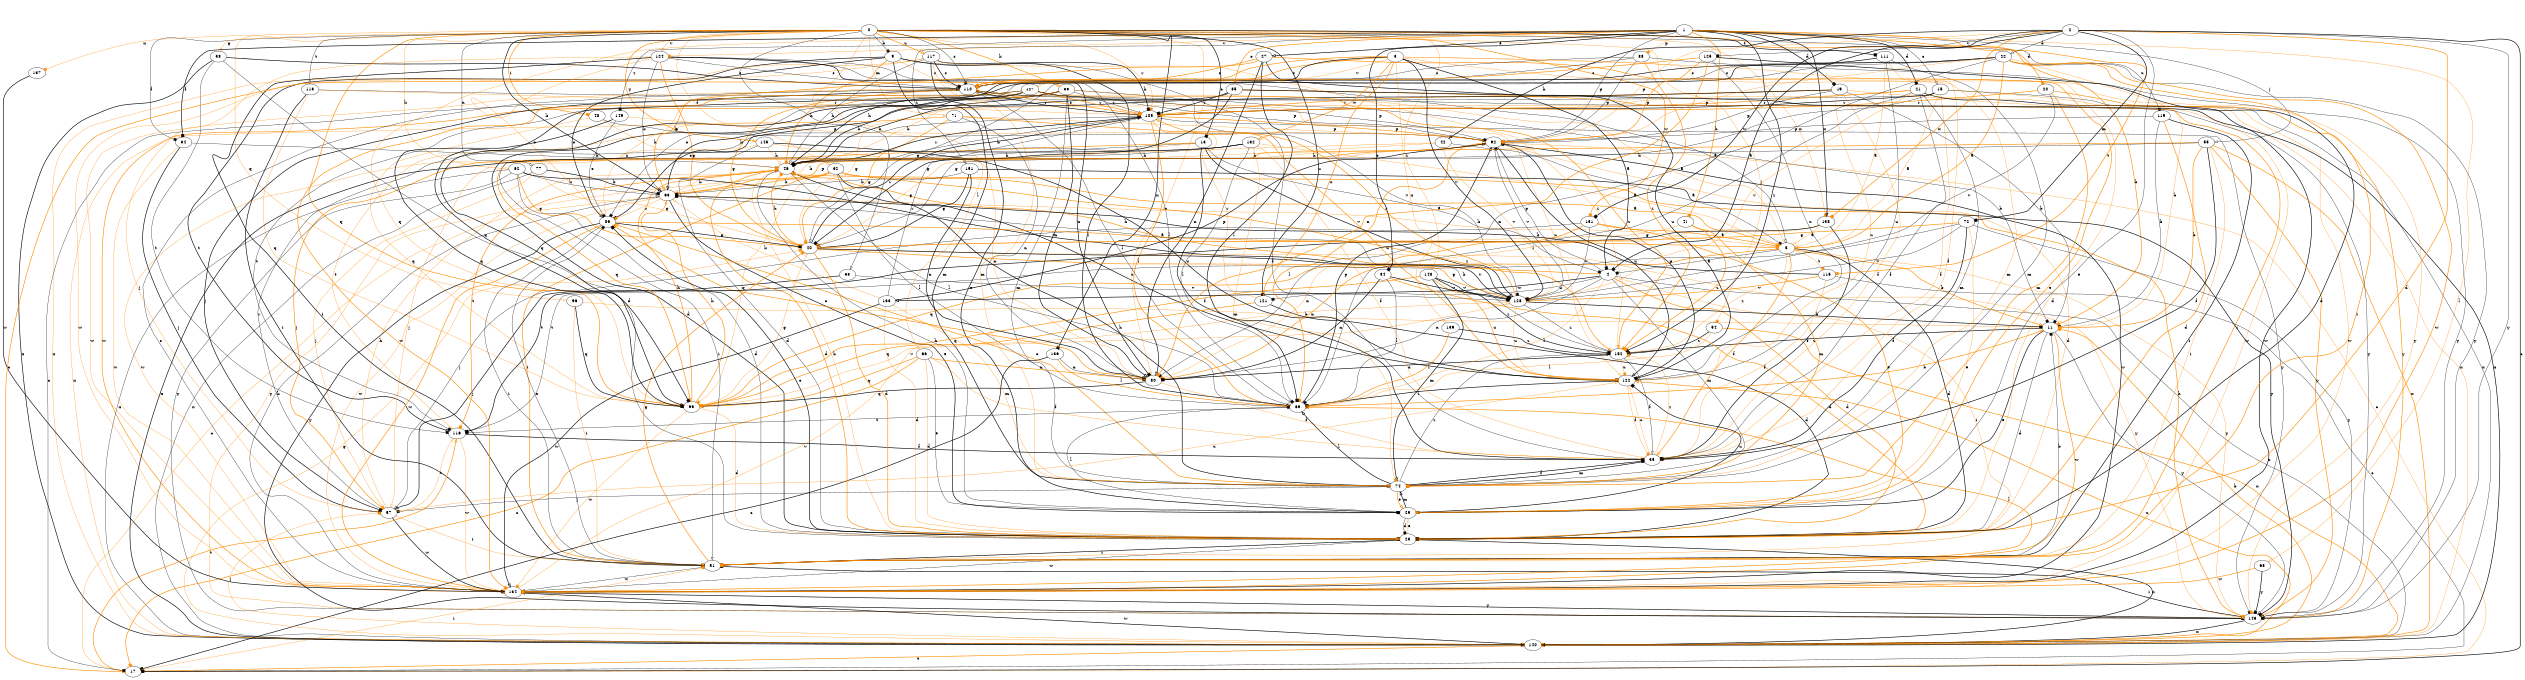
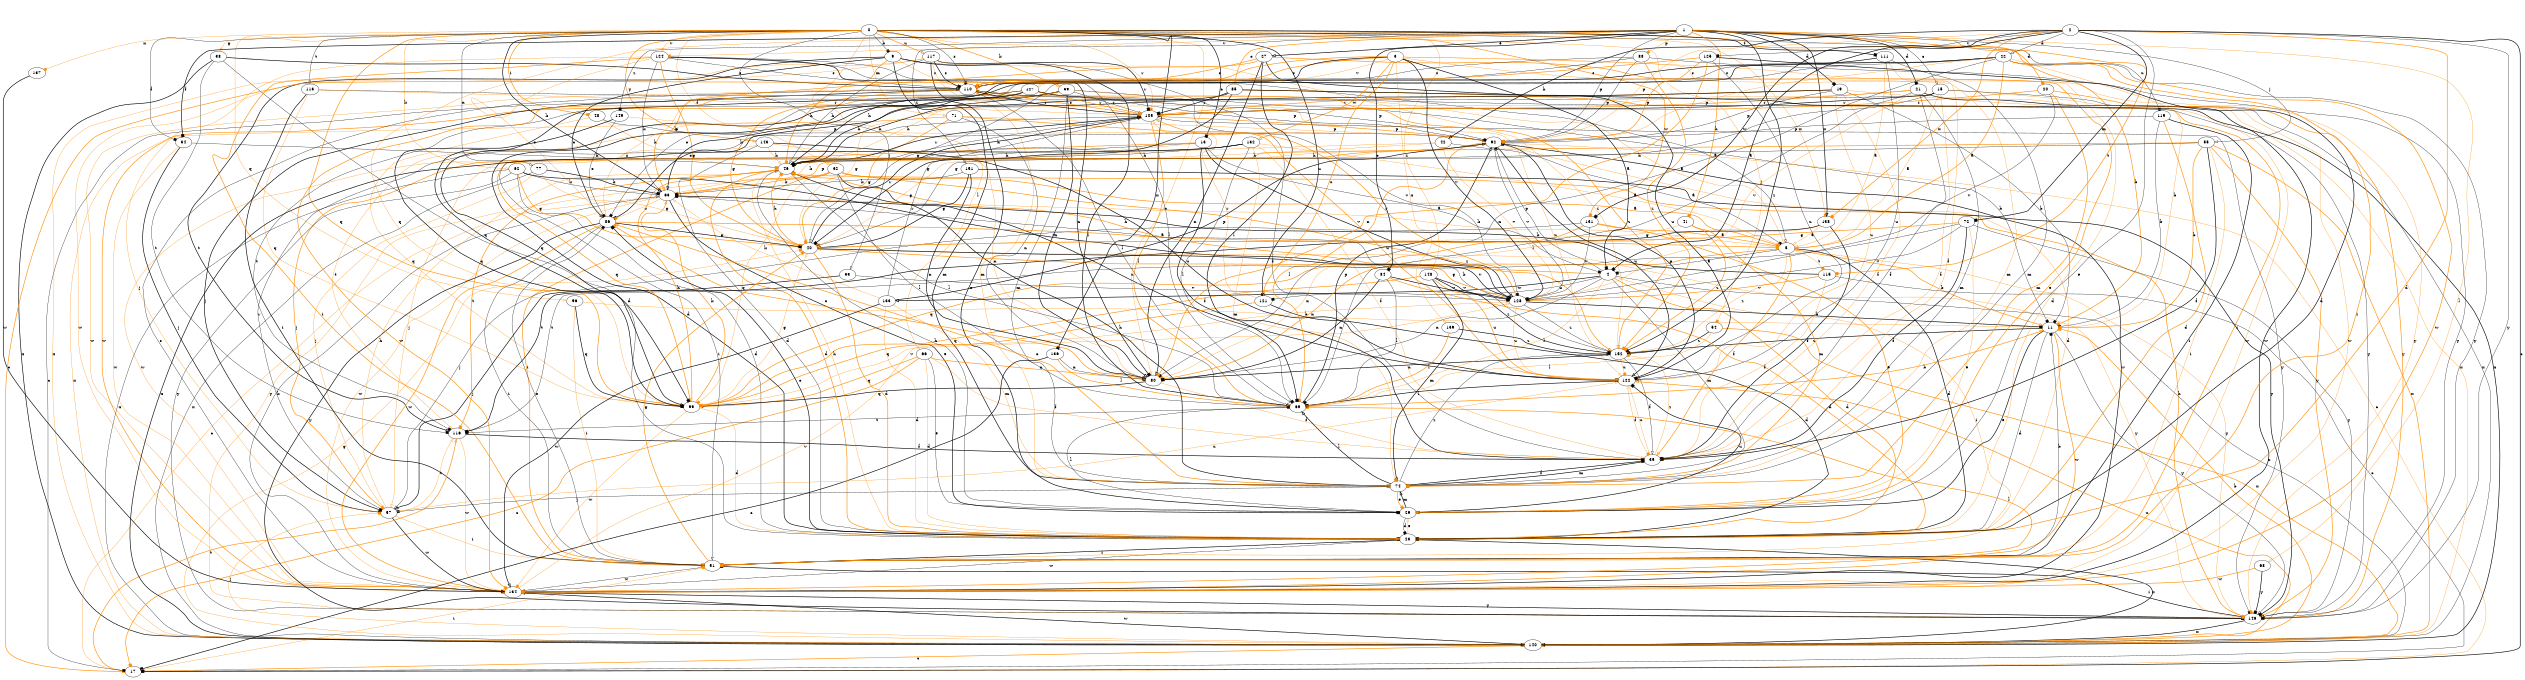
edge "117" -> "105": label "h" -> "r"
edge "46" -> "63": removed, label "k"
edge "124" -> "51": color black -> darkorange
edge "74" -> "29": arrowhead onormal -> box
